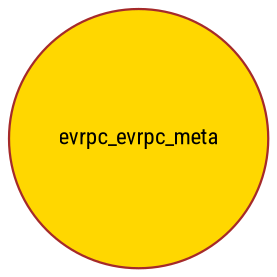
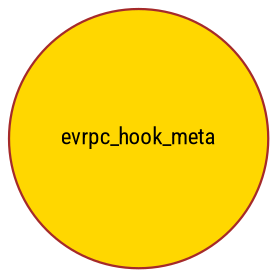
node "evrpc_evrpc_meta": label "evrpc_evrpc_meta" -> "evrpc_hook_meta"
